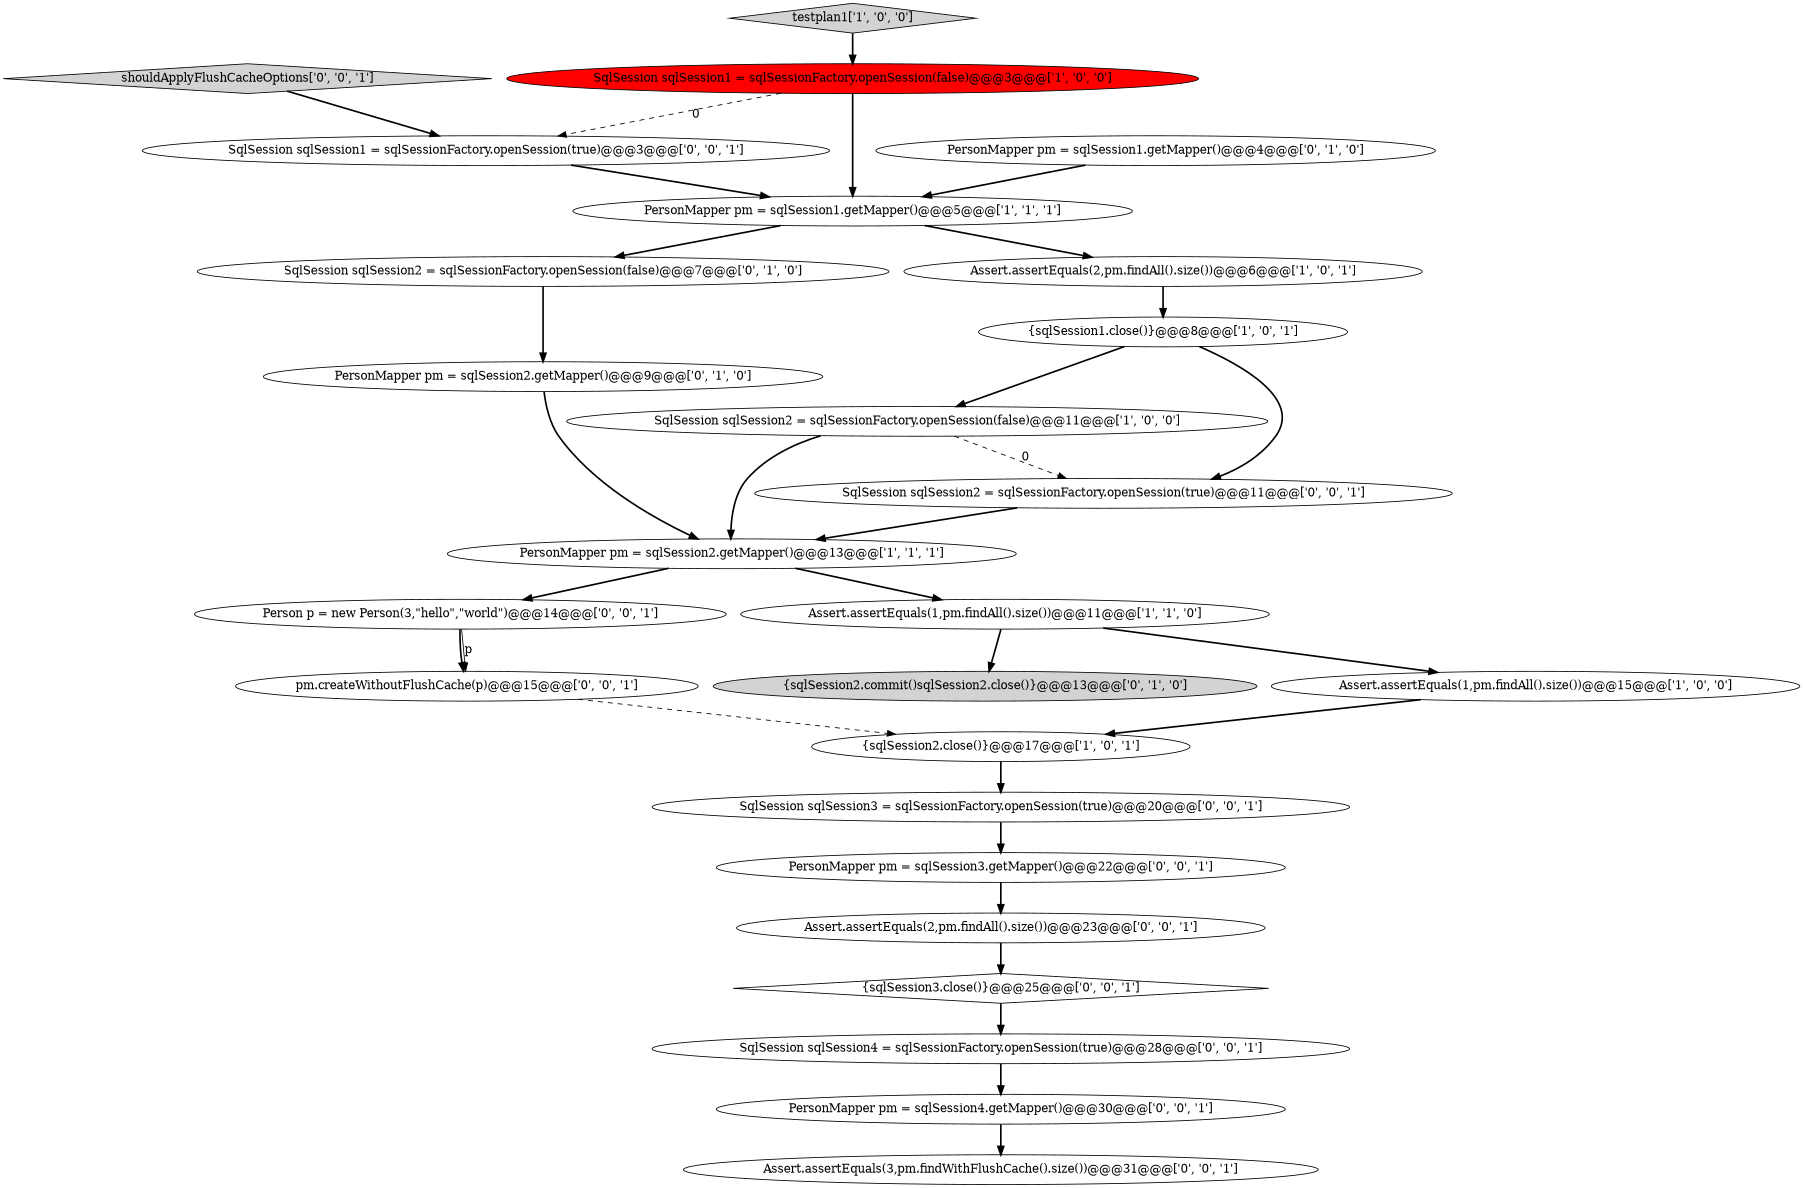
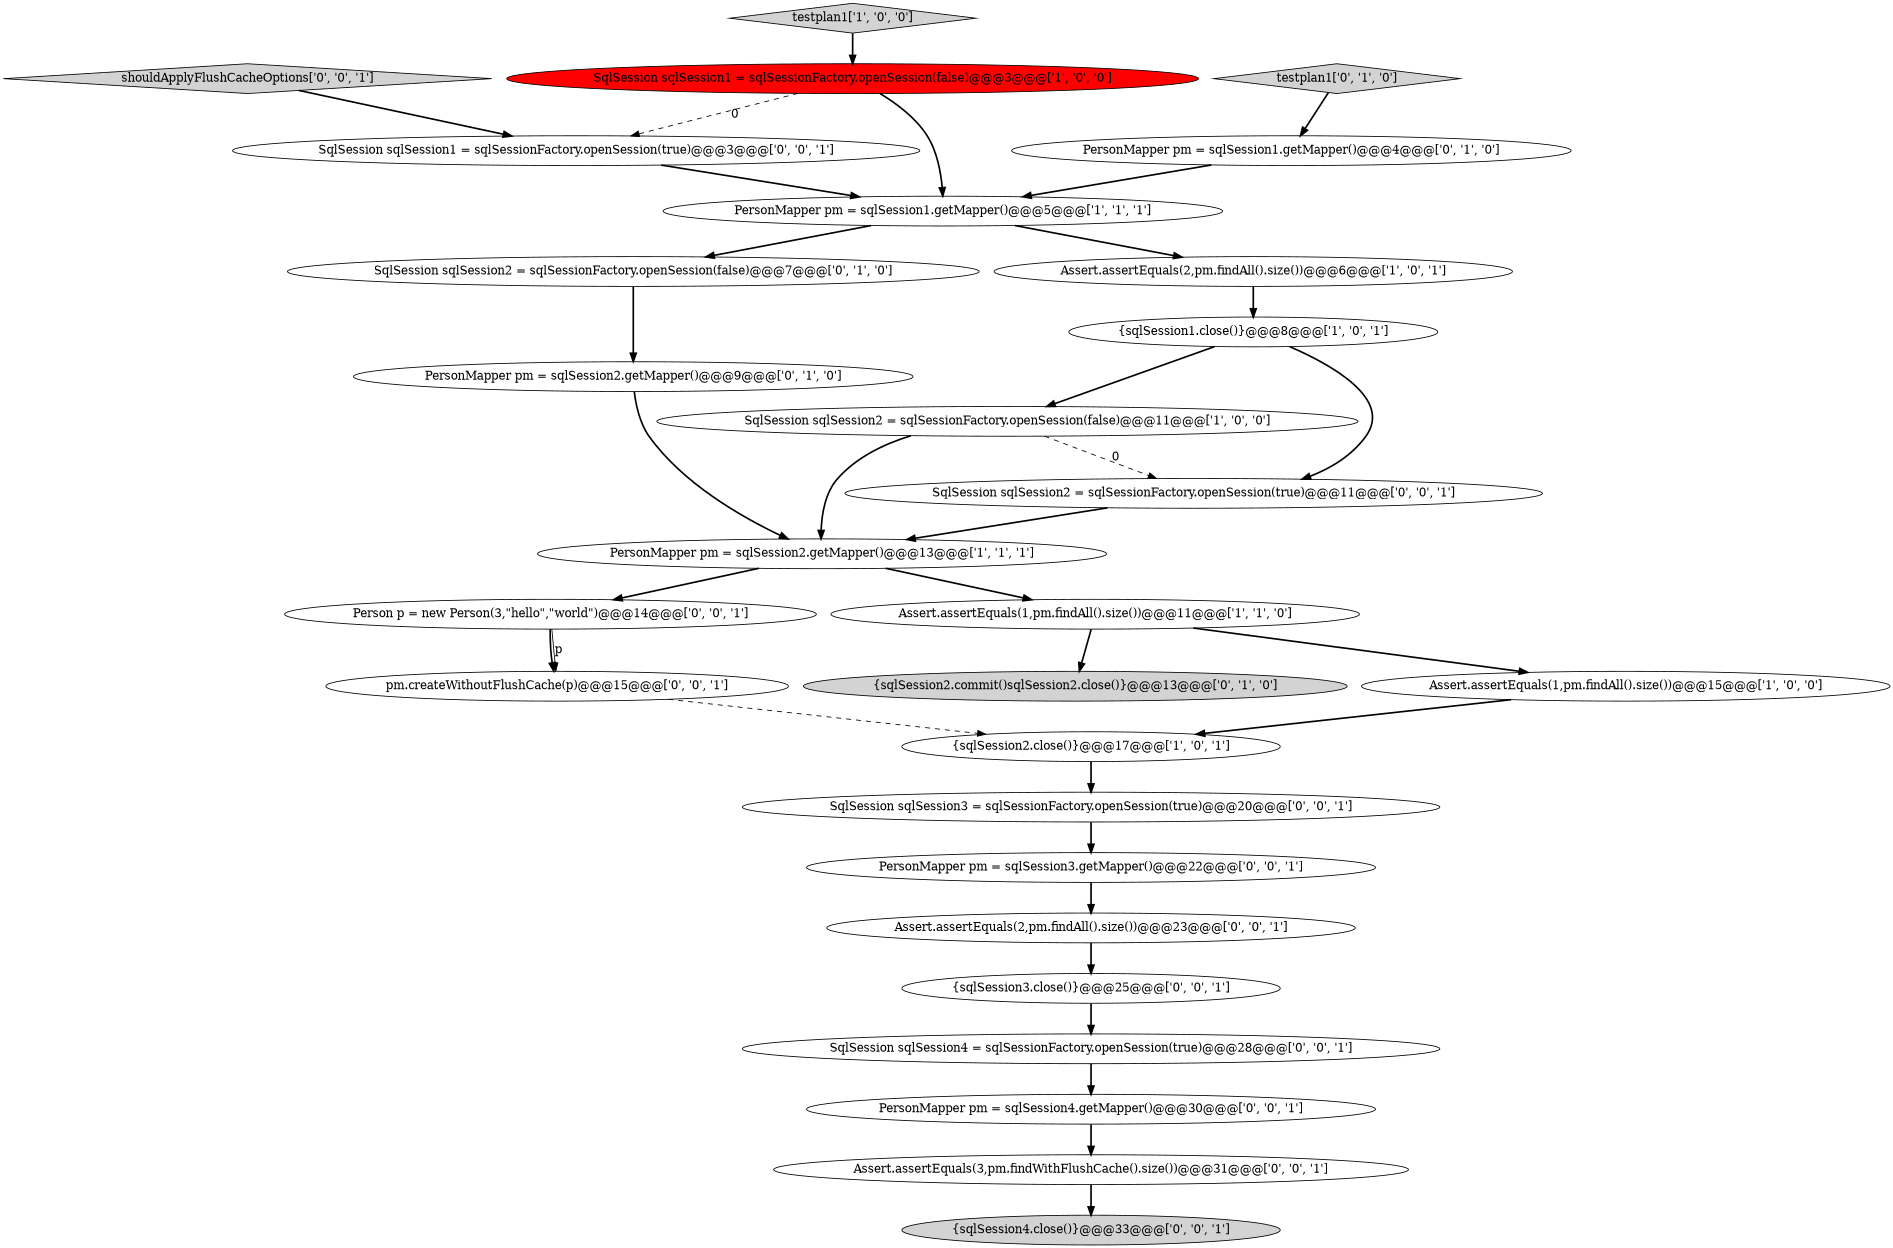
node "testplan1['0', '1', '0']": added
node "{sqlSession3.close()}@@@25@@@['0', '0', '1']": shape diamond -> ellipse
node "{sqlSession4.close()}@@@33@@@['0', '0', '1']": added
